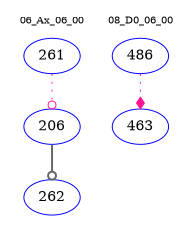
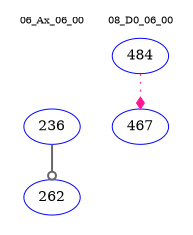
node "261": removed
node "486": label "486" -> "484"
node "206": label "206" -> "236"
node "463": label "463" -> "467"
